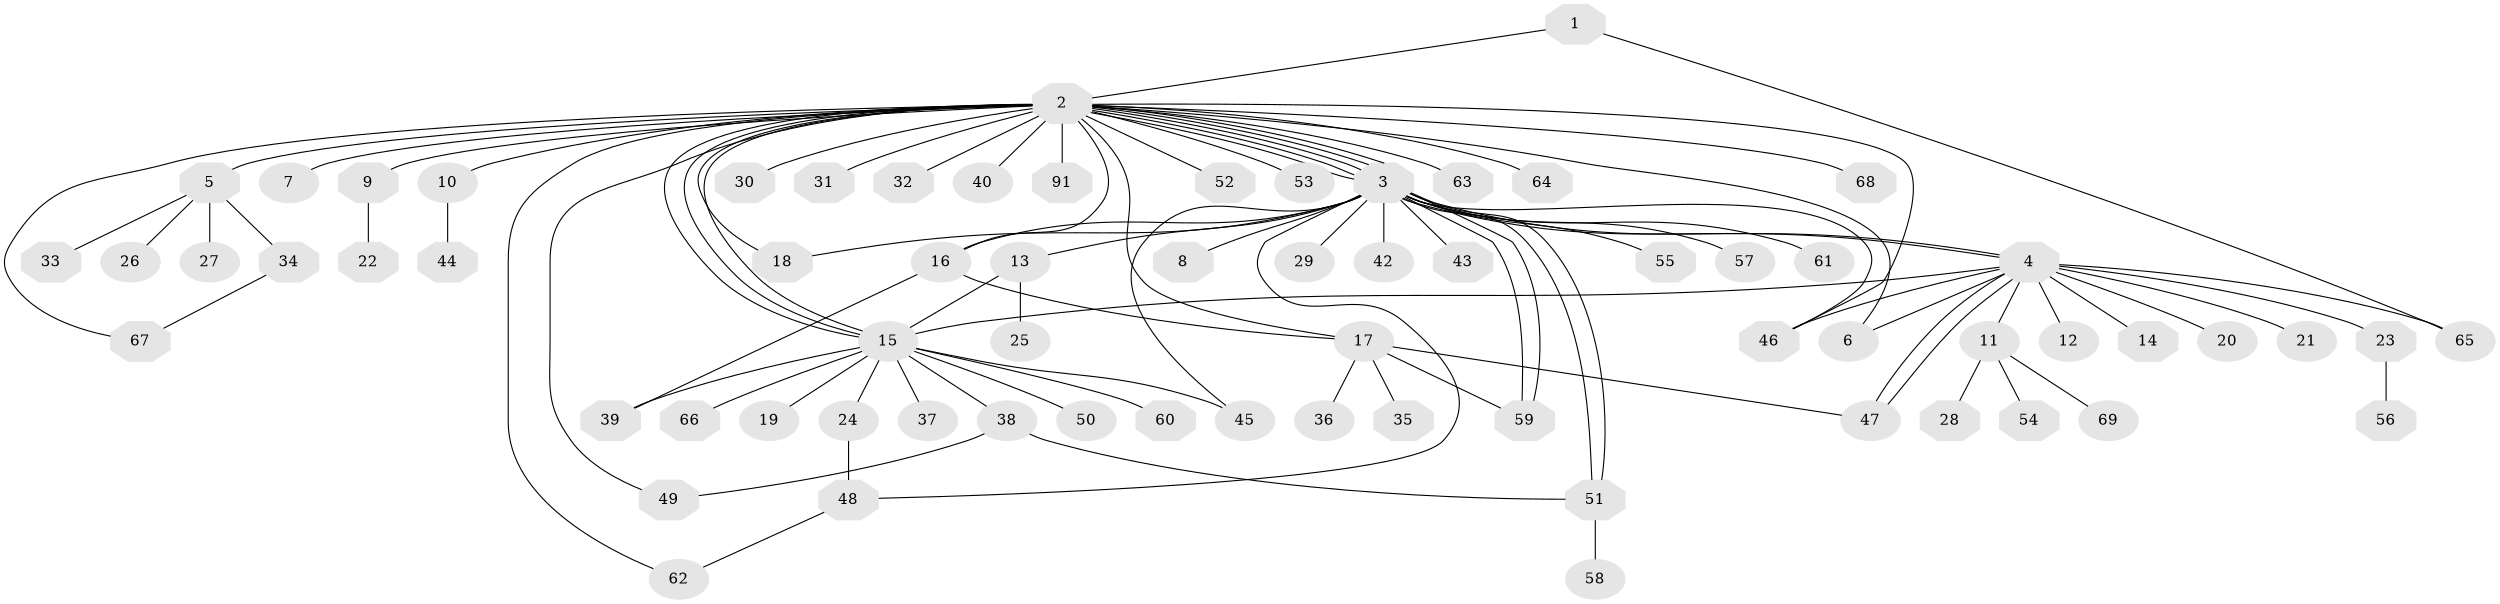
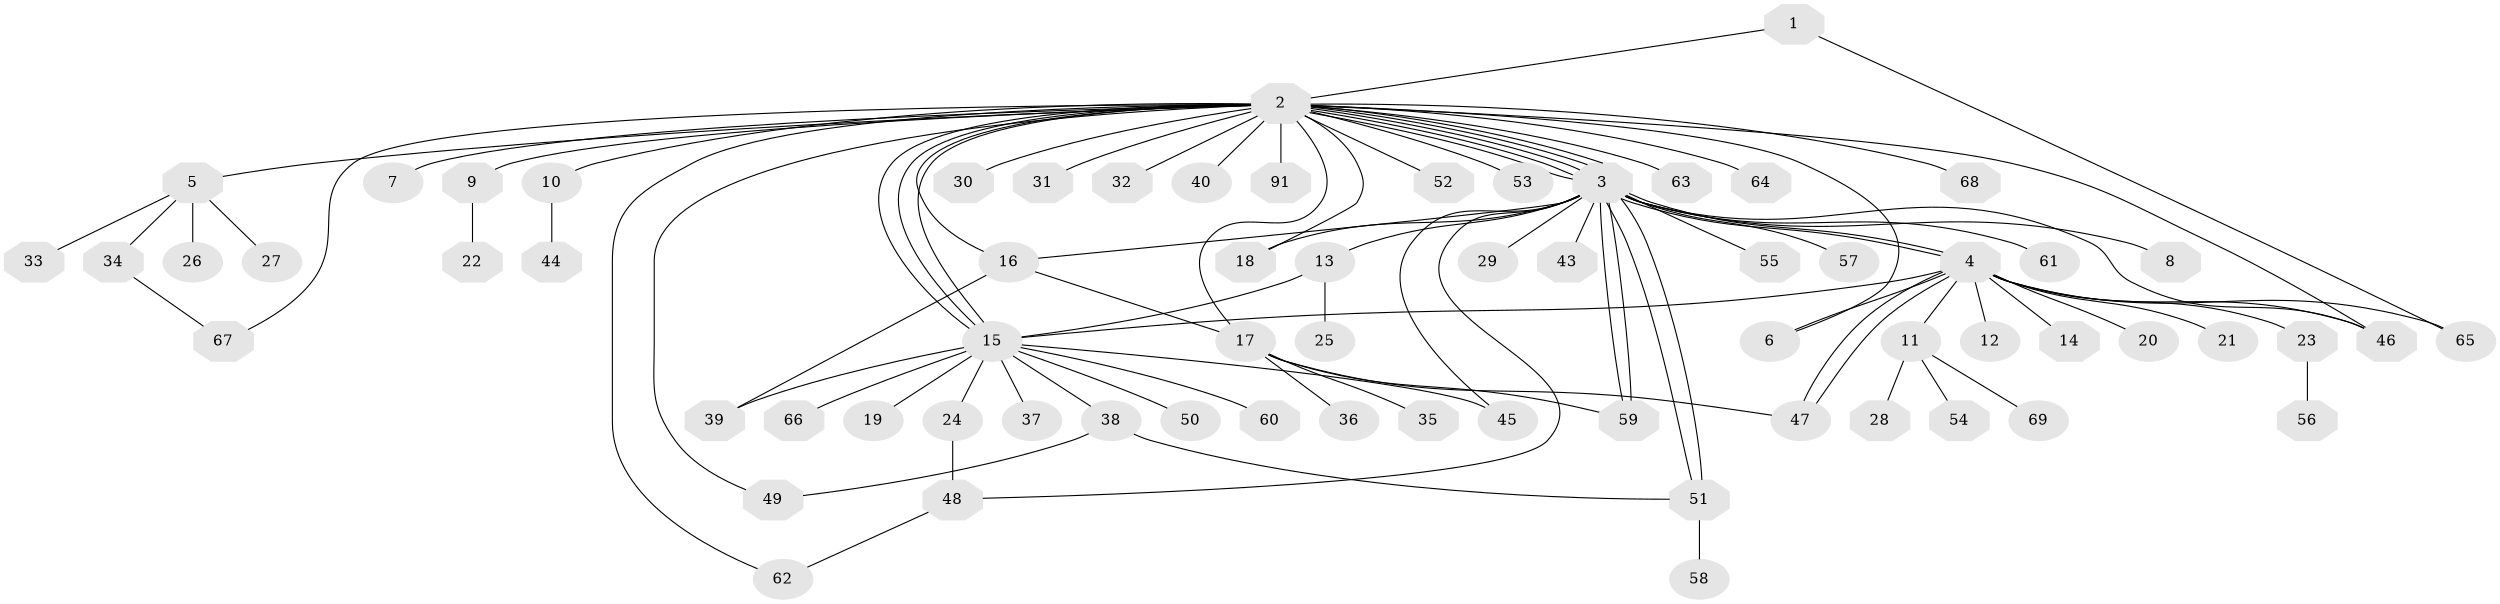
node "42": removed
